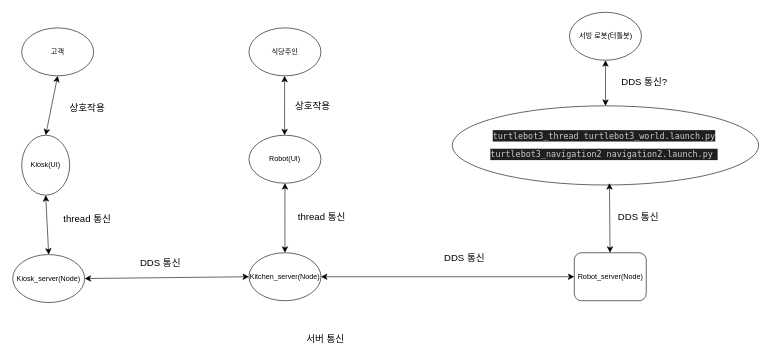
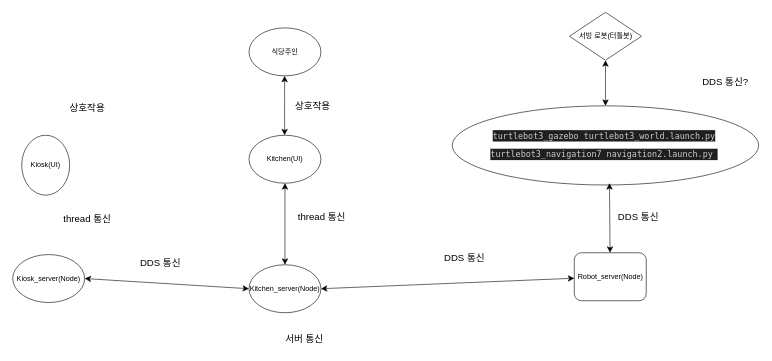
node "서빙 로봇(터틀봇)": shape ellipse -> diamond
node "고객": removed
node "DDS 통신?": moved (644, 81) -> (725, 81)
edge "고객" -- "Kiosk(UI)": removed
node "turtlebot3_thread turtlebot3_world.launch.py": label "turtlebot3_thread turtlebot3_world.launch.py" -> "turtlebot3_gazebo turtlebot3_world.launch.py"
node "turtlebot3_navigation2 navigation2.launch.py": label "turtlebot3_navigation2 navigation2.launch.py" -> "turtlebot3_navigation7 navigation2.launch.py"
node "Robot(UI)": label "Robot(UI)" -> "Kitchen(UI)"
edge "Kiosk(UI)" -- "Kiosk_server(Node)": removed
node "Kitchen_server(Node)": moved (285, 277) -> (285, 289)
node "서버 통신": moved (325, 339) -> (304, 339)
